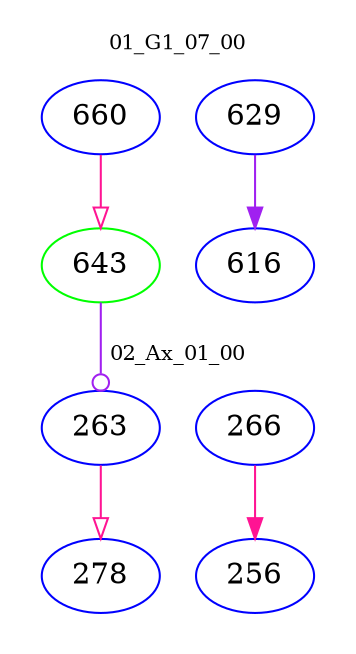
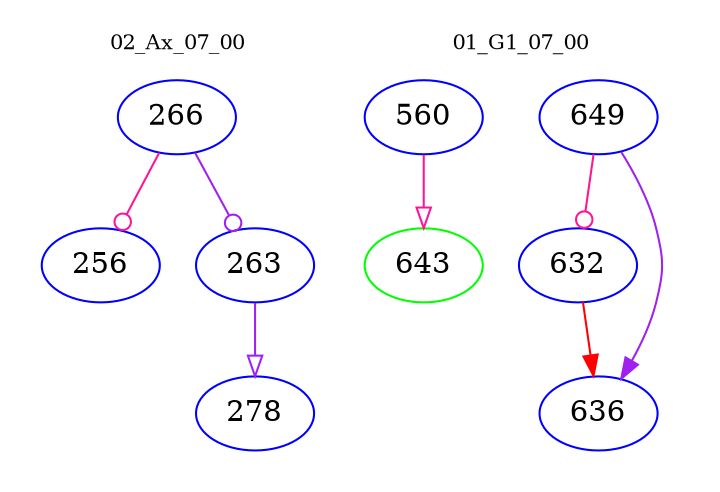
node "660": label "660" -> "560"
node "629": label "629" -> "649"
node "616": label "616" -> "636"
node "632": added
edge "643" -> "263": now "266" -> "263"
cluster "02_Ax_01_00": label "02_Ax_01_00" -> "02_Ax_07_00"
edge "263" -> "278": color deeppink -> purple
edge "266" -> "256": arrowhead normal -> odot
